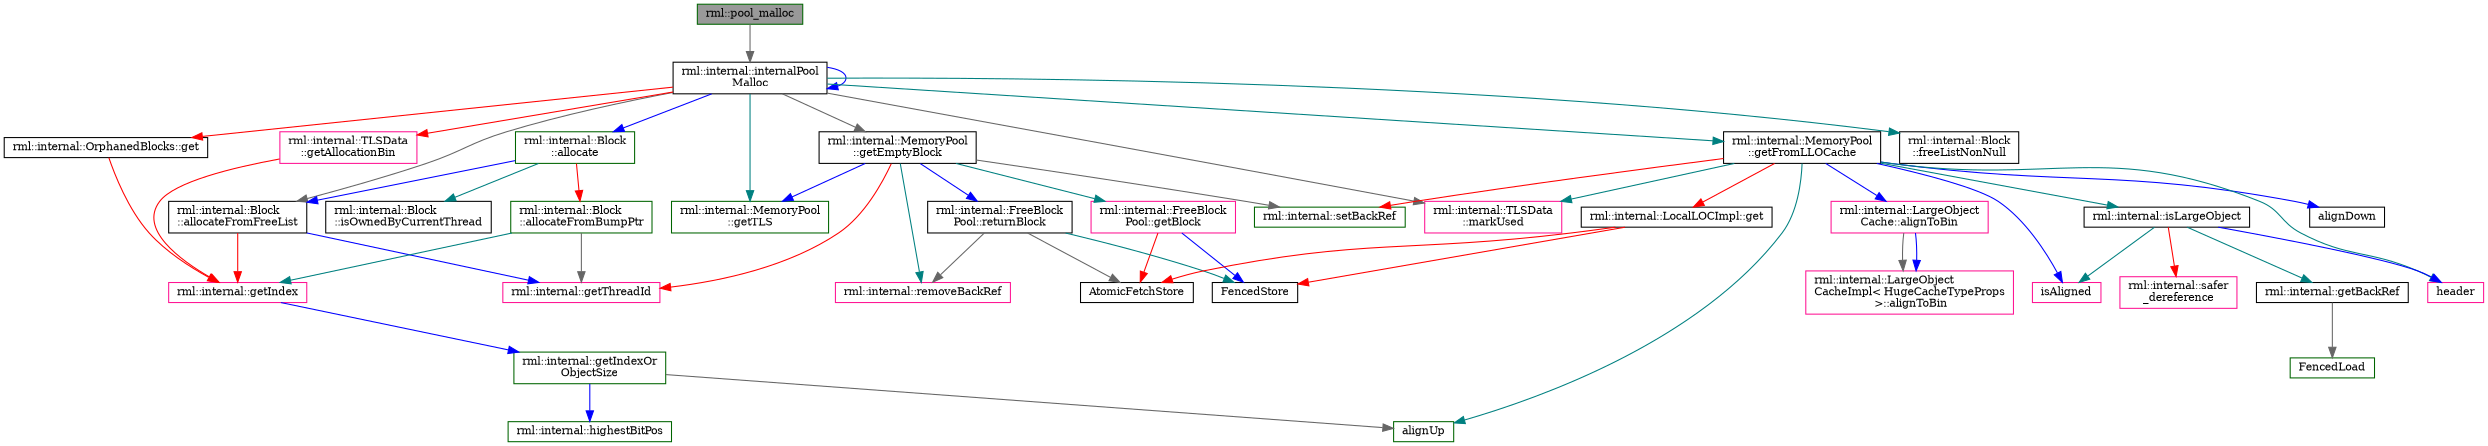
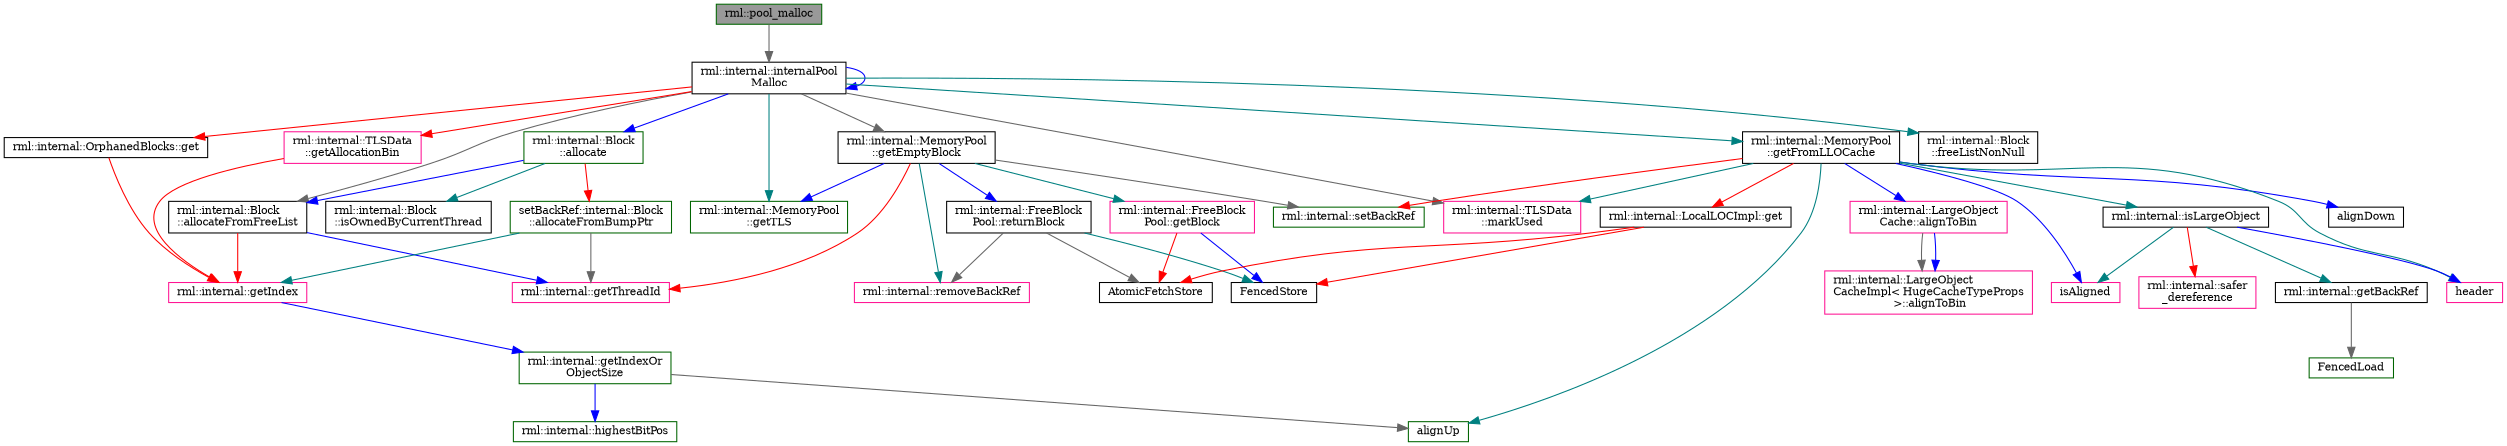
node "rml::internal::Block ::allocateFromBumpPtr": label "rml::internal::Block ::allocateFromBumpPtr" -> "setBackRef::internal::Block ::allocateFromBumpPtr"
